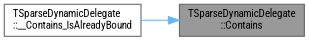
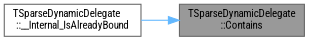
node "TSparseDynamicDelegate ::__Contains_IsAlreadyBound": label "TSparseDynamicDelegate ::__Contains_IsAlreadyBound" -> "TSparseDynamicDelegate ::__Internal_IsAlreadyBound"
